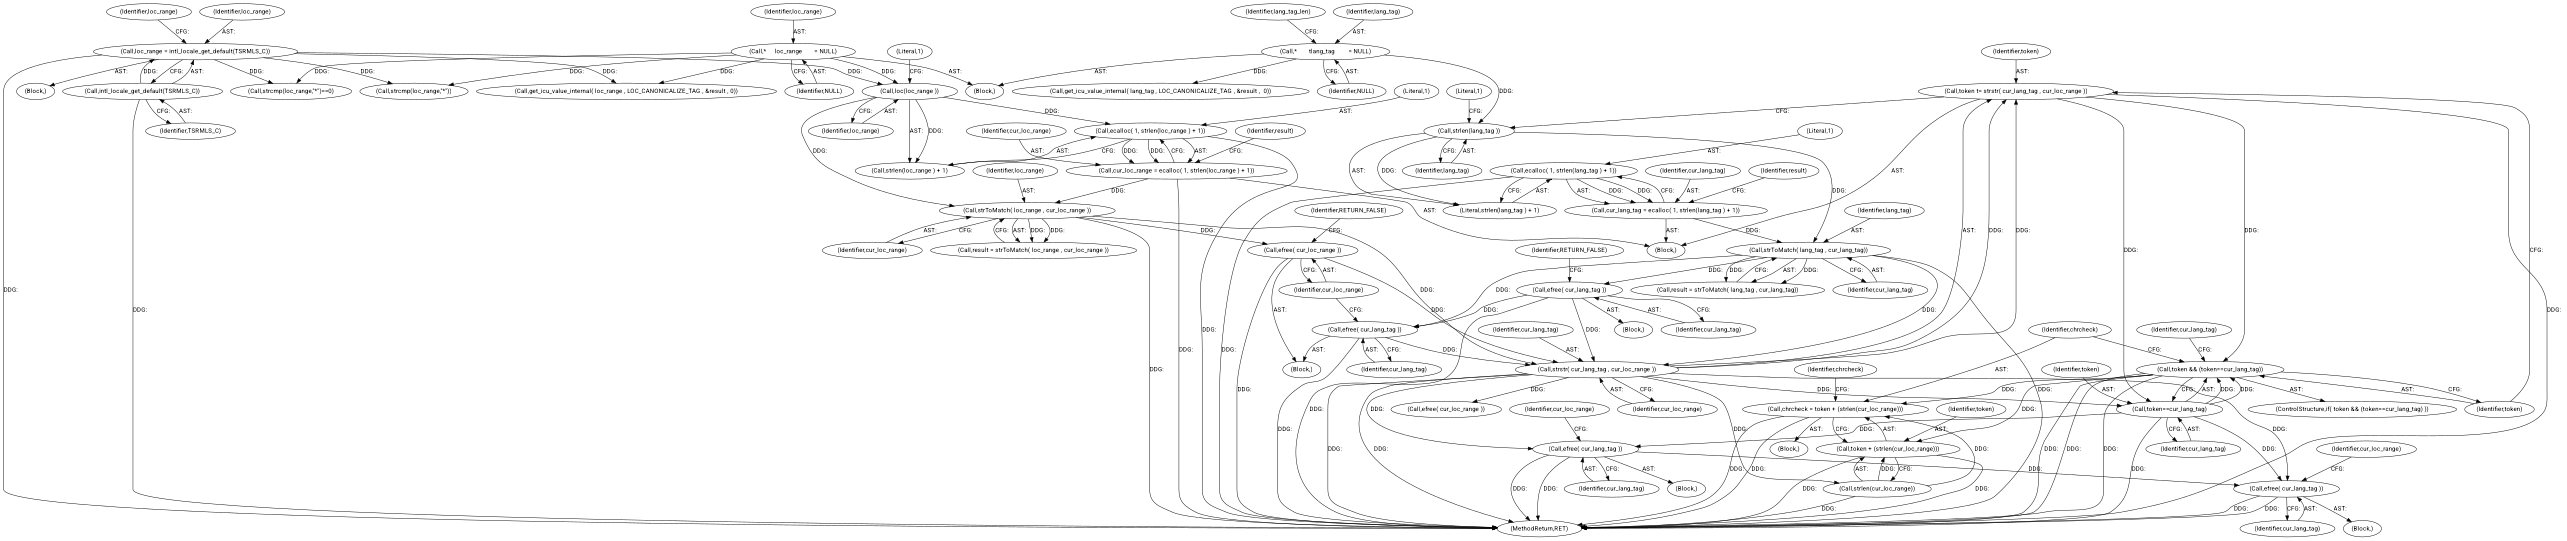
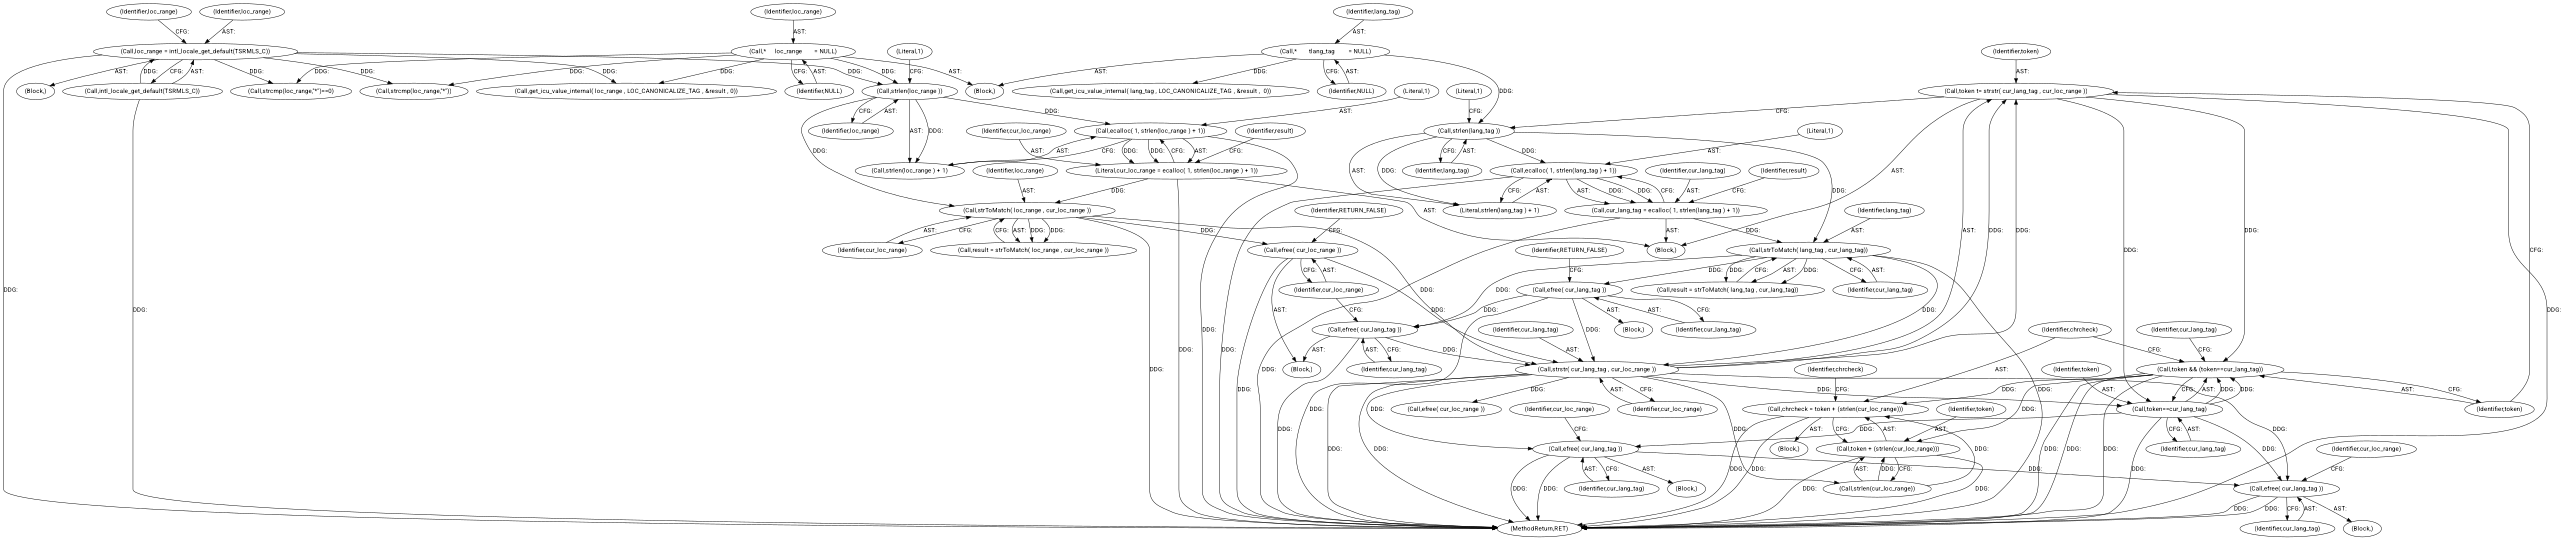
node "(Identifier,lang_tag_len)": removed
node "(Call,loc(loc_range ))": label "(Call,loc(loc_range ))" -> "(Call,strlen(loc_range ))"
node "(Identifier,TSRMLS_C)": removed
edge "(Call,strlen(lang_tag ))" -> "(Call,ecalloc( 1, strlen(lang_tag ) + 1))": added, label "DDG:"
node "(Call,cur_loc_range = ecalloc( 1, strlen(loc_range ) + 1))": label "(Call,cur_loc_range = ecalloc( 1, strlen(loc_range ) + 1))" -> "(Literal,cur_loc_range = ecalloc( 1, strlen(loc_range ) + 1))"
node "(ControlStructure,if( token && (token==cur_lang_tag) ))": removed
edge "(Call,strlen(cur_loc_range))" -> "(MethodReturn,RET)": now "(Call,cur_lang_tag = ecalloc( 1, strlen(lang_tag ) + 1))" -> "(MethodReturn,RET)"
